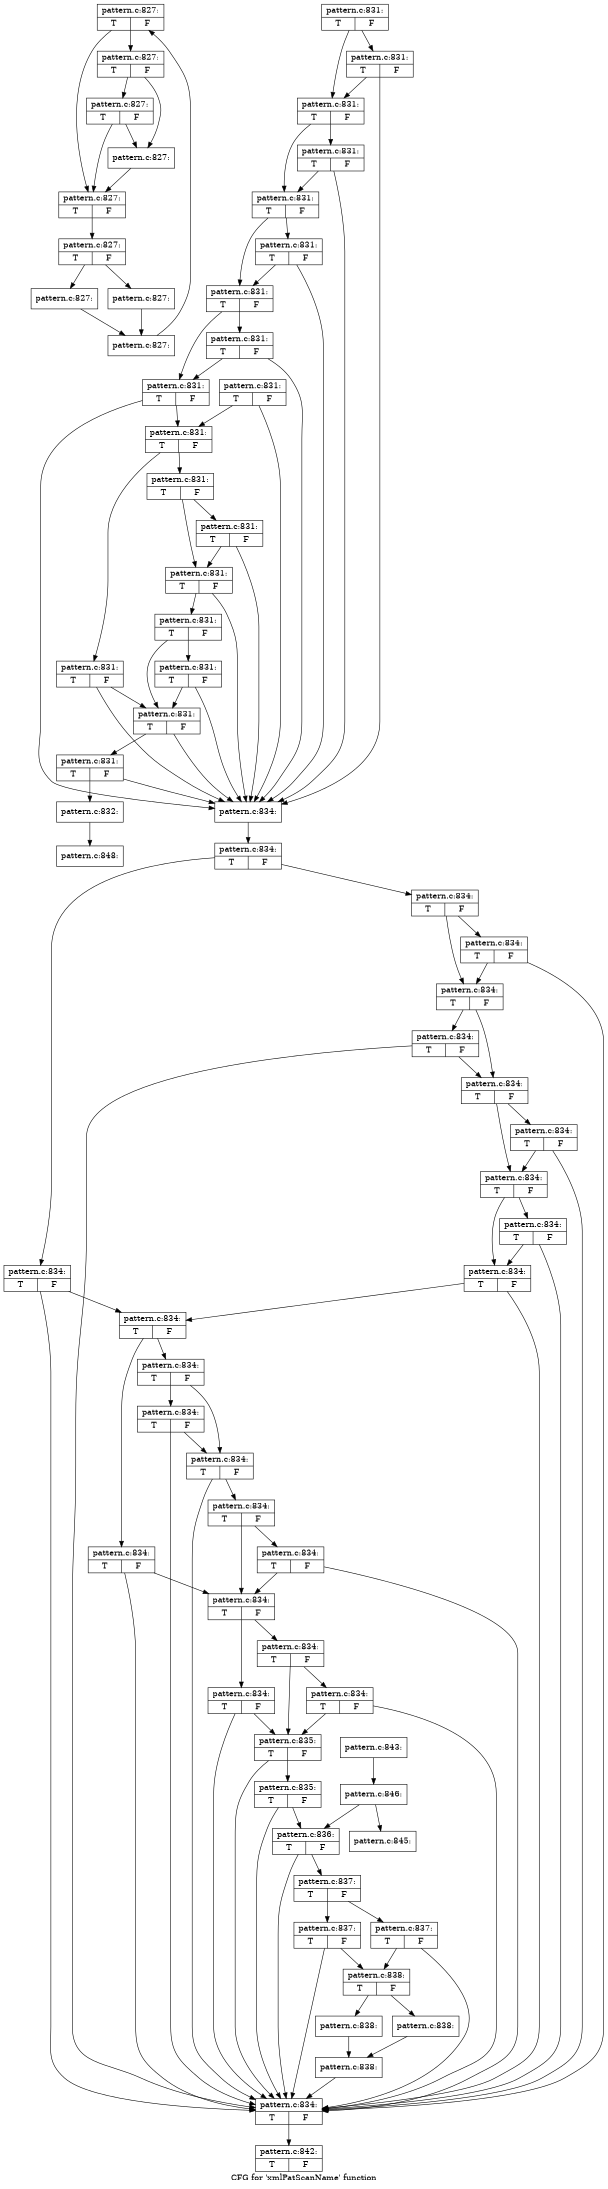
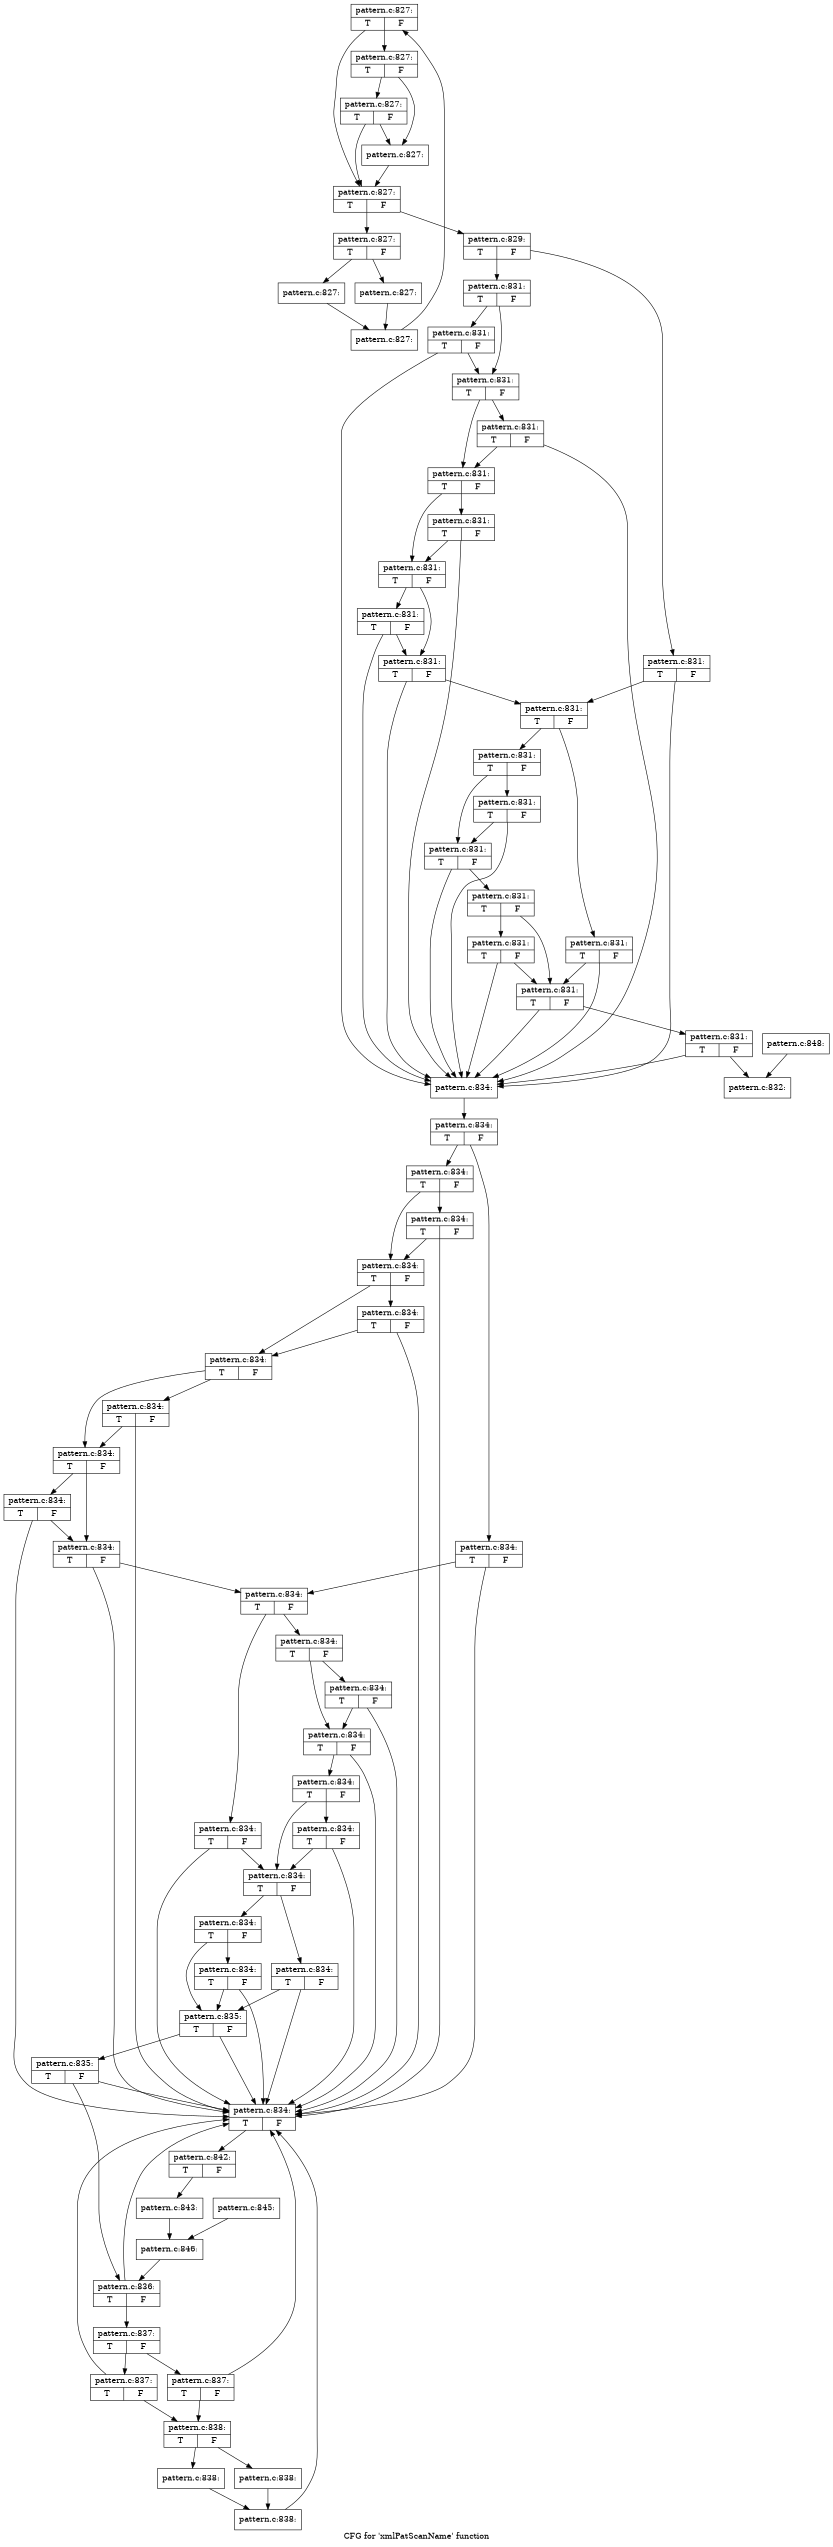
node "pattern.c:829:": added
edge "pattern.c:832:" -> "pattern.c:848:": reversed
edge "pattern.c:846:" -> "pattern.c:845:": reversed
edge "pattern.c:842:" -> "pattern.c:843:": added
